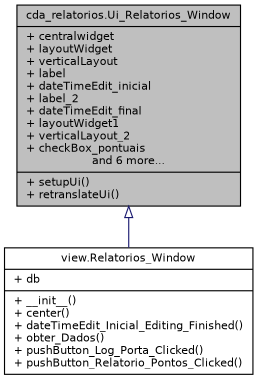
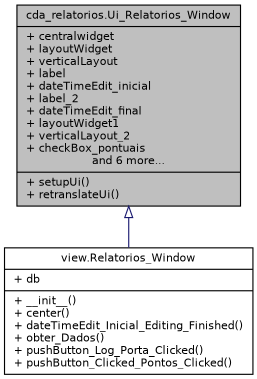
node "view.Relatorios_Window": text "+ pushButton_Relatorio_Pontos_Clicked()" -> "+ pushButton_Clicked_Pontos_Clicked()"
